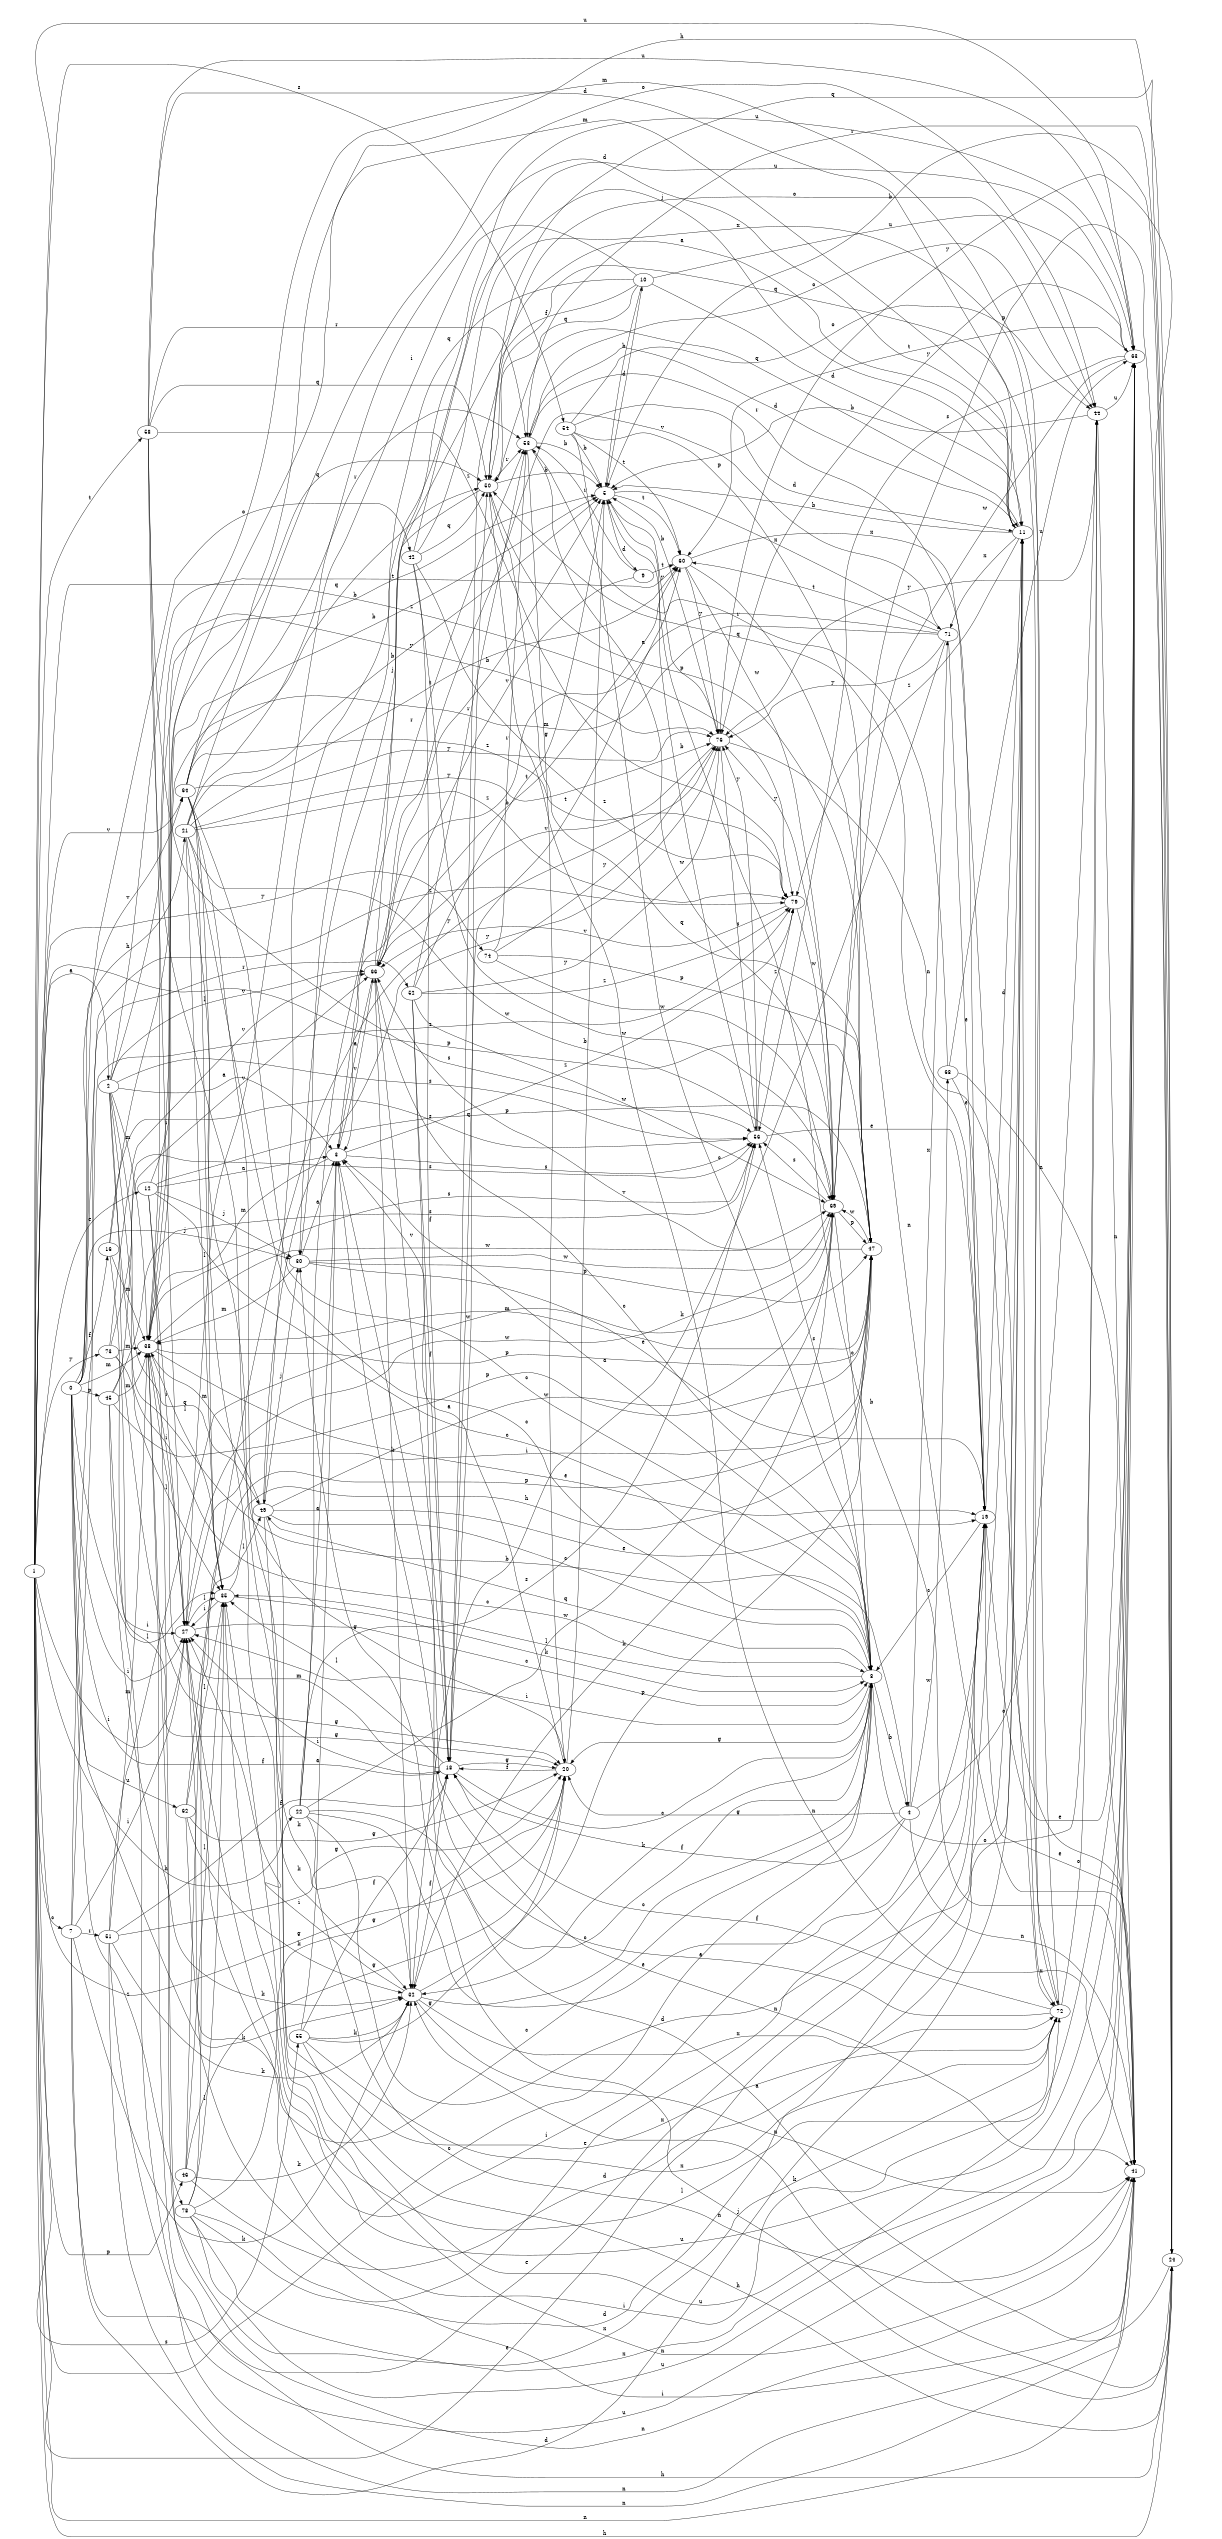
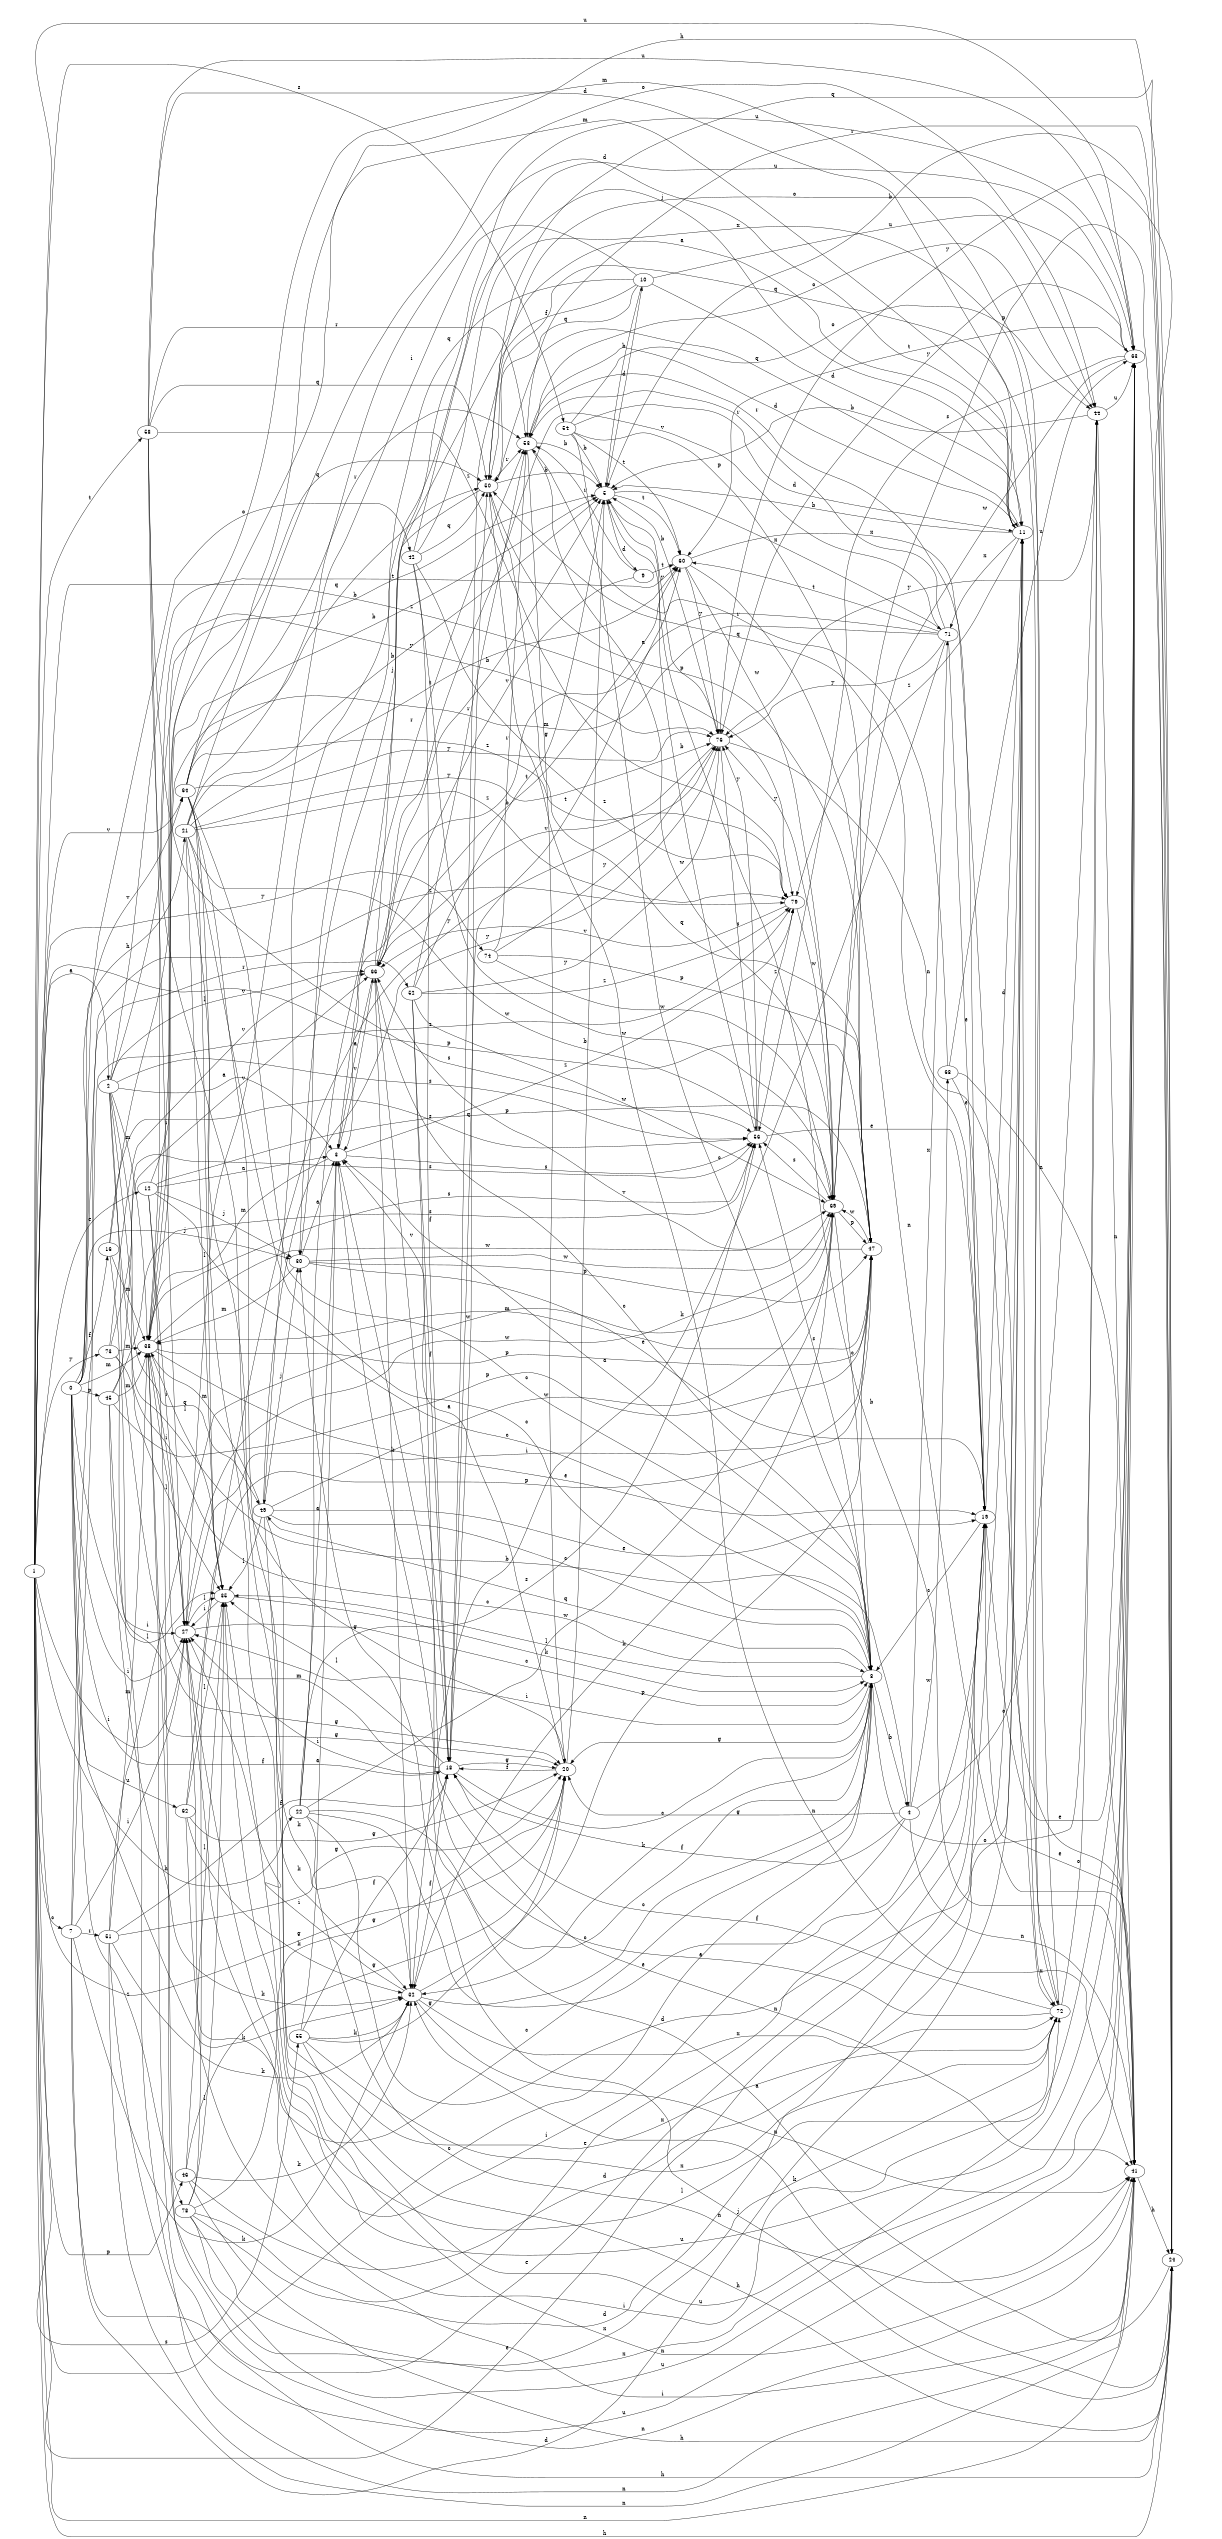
edge "71" -> "53": added, label "r"
edge "46" -> "47": now "46" -> "24"
edge "35" -> "49": reversed
edge "41" -> "24": added, label "h"
